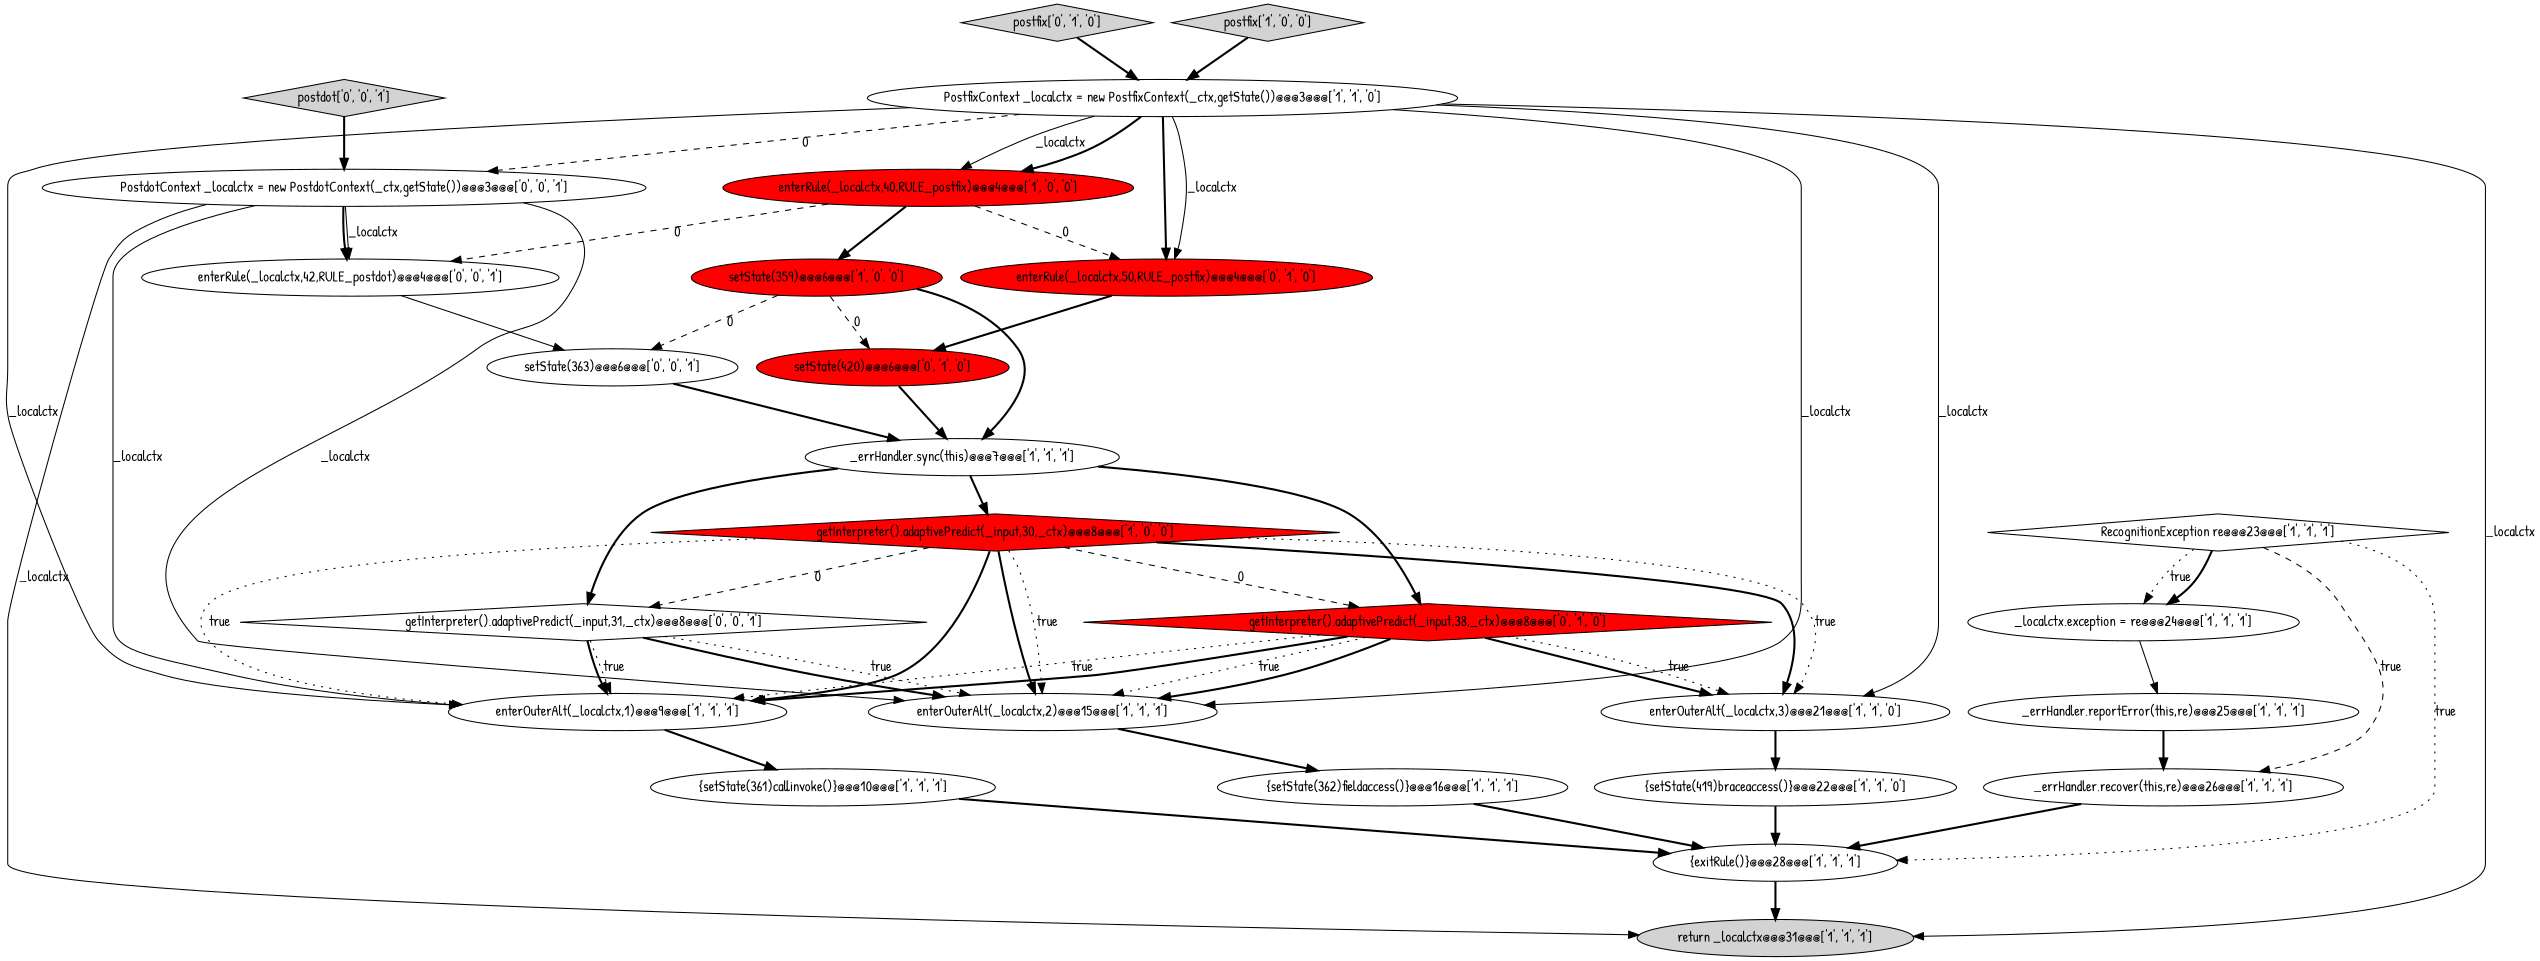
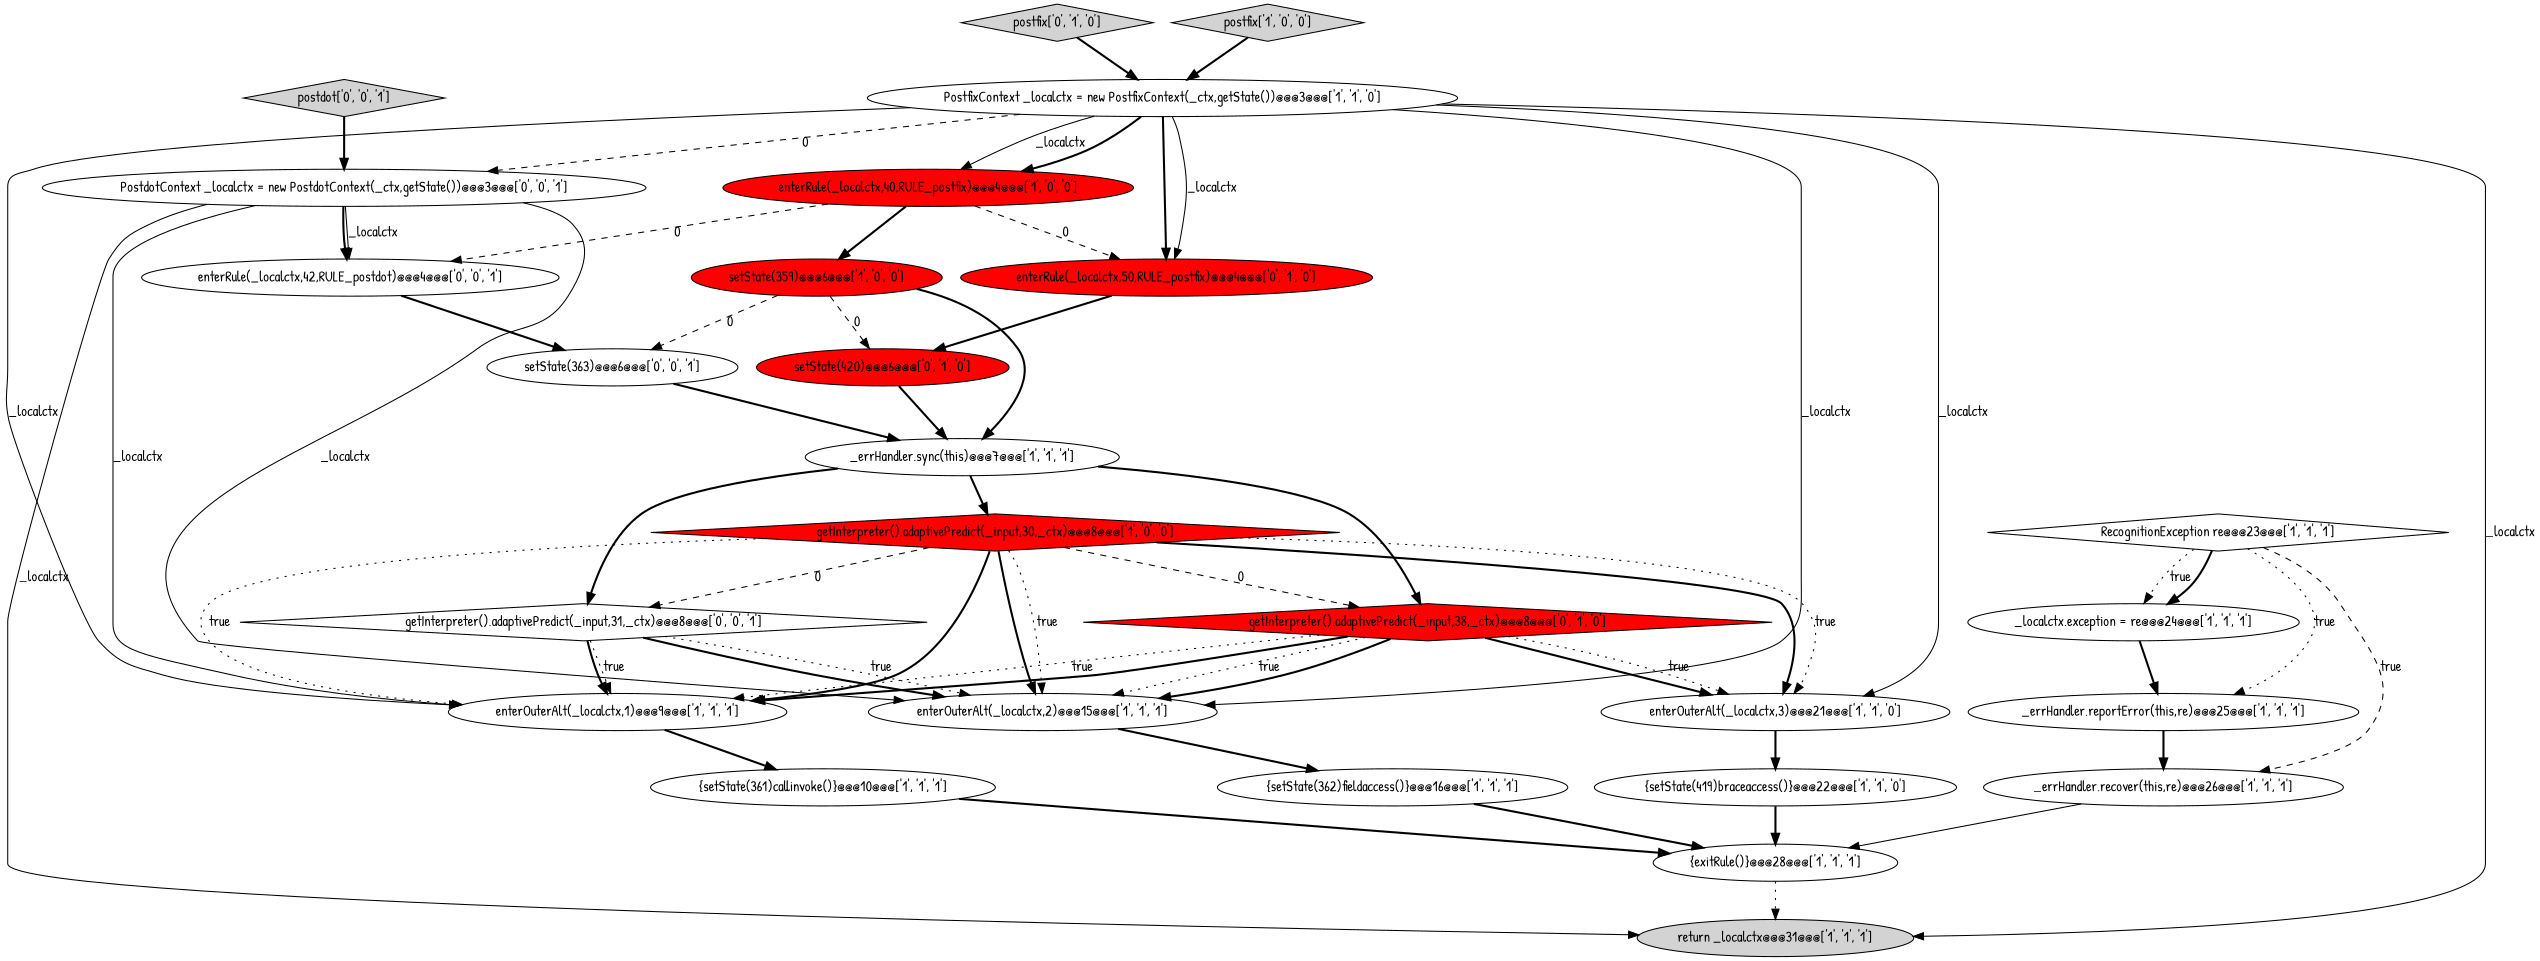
edge "enterRule(_localctx,42,RULE_postdot)@@@4@@@['0', '0', '1']" -> "setState(363)@@@6@@@['0', '0', '1']": style solid -> bold
edge "_localctx.exception = re@@@24@@@['1', '1', '1']" -> "_errHandler.reportError(this,re)@@@25@@@['1', '1', '1']": style solid -> bold
edge "_errHandler.recover(this,re)@@@26@@@['1', '1', '1']" -> "{exitRule()}@@@28@@@['1', '1', '1']": style bold -> solid
edge "RecognitionException re@@@23@@@['1', '1', '1']" -> "{exitRule()}@@@28@@@['1', '1', '1']": now "RecognitionException re@@@23@@@['1', '1', '1']" -> "_errHandler.reportError(this,re)@@@25@@@['1', '1', '1']"
edge "{exitRule()}@@@28@@@['1', '1', '1']" -> "return _localctx@@@31@@@['1', '1', '1']": style bold -> dotted
